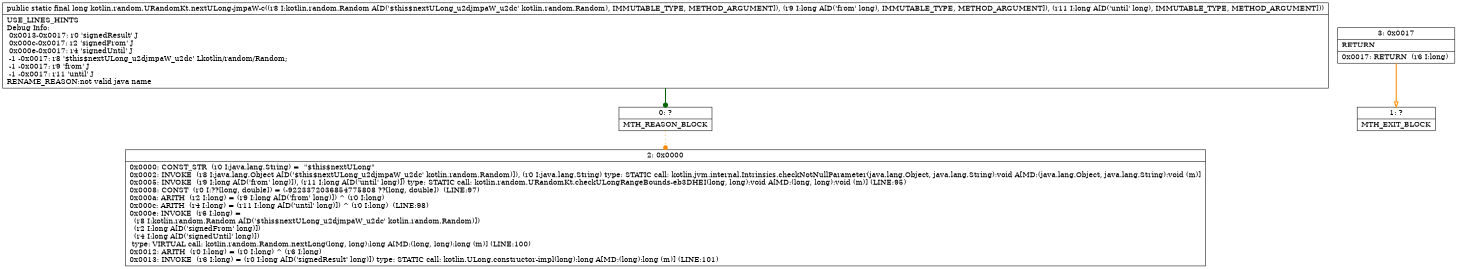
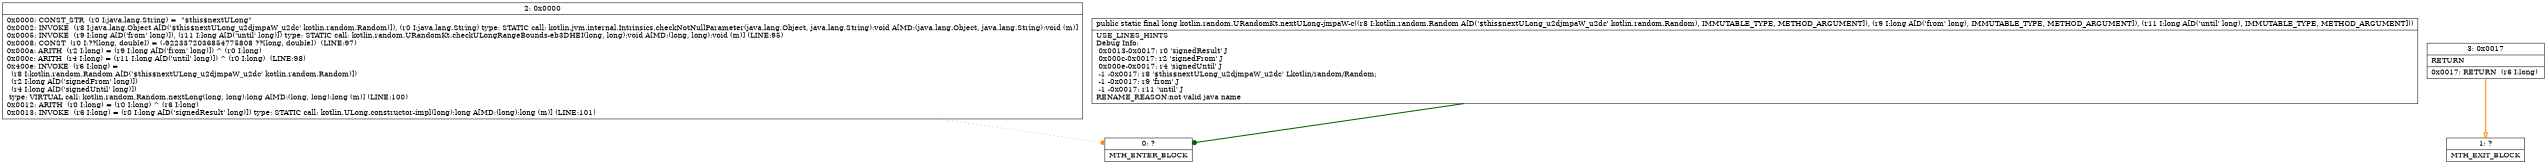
node "0: ?": text "MTH_REASON_BLOCK" -> "MTH_ENTER_BLOCK"
edge "0: ?" -> "2: 0x0000": reversed
node "2: 0x0000": text "0x000e: INVOKE  (r6 I:long) =" -> "0x400e: INVOKE  (r6 I:long) ="
